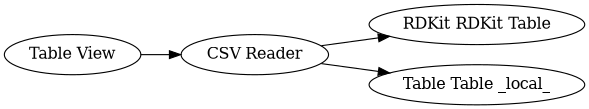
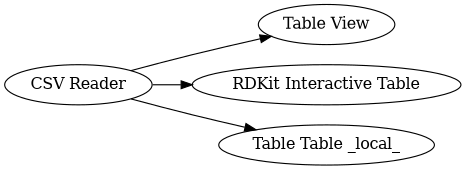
node "RDKit RDKit Table": label "RDKit RDKit Table" -> "RDKit Interactive Table"
edge "Table View" -> "CSV Reader": reversed
